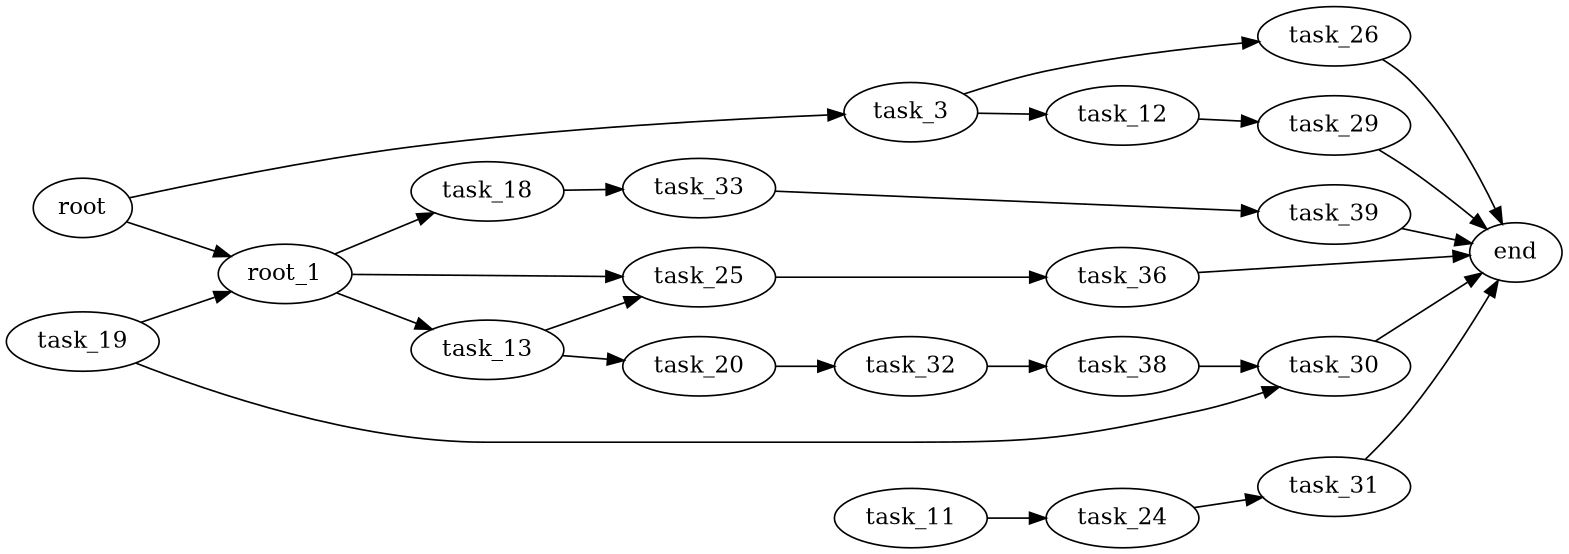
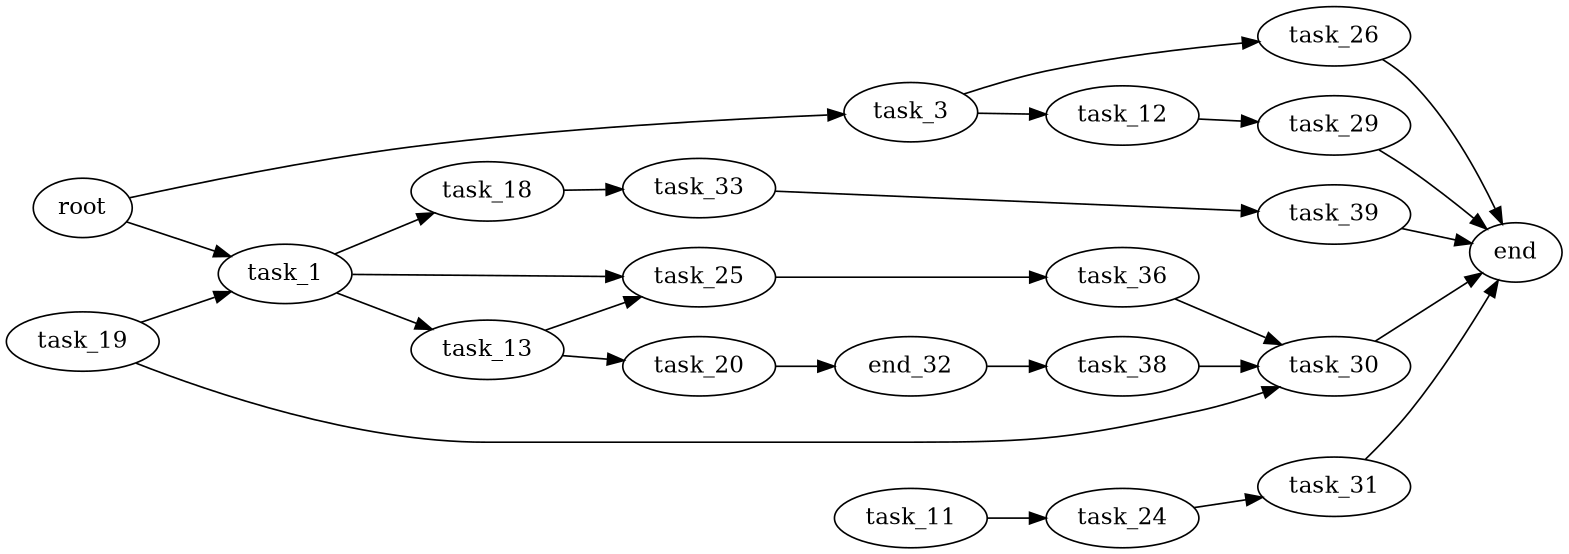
edge "task_36" -> "end": now "task_36" -> "task_30"
node "root_1": label "root_1" -> "task_1"
node "task_32": label "task_32" -> "end_32"
